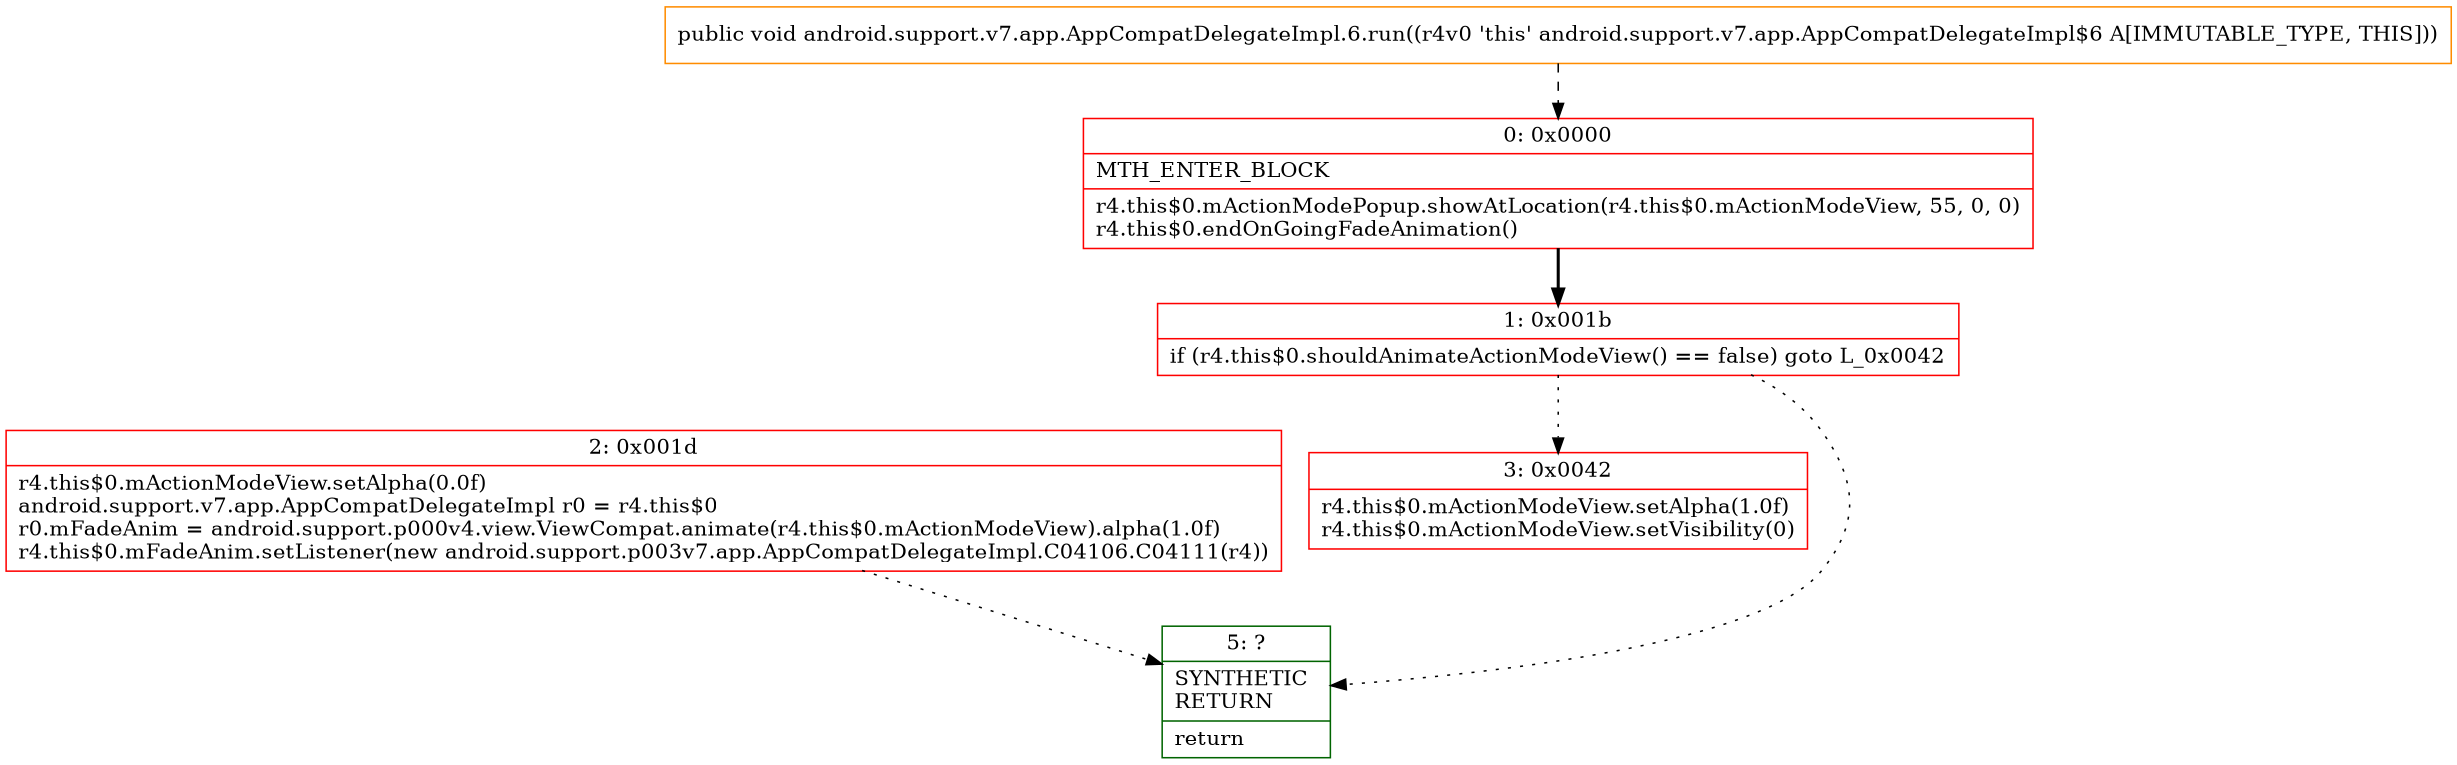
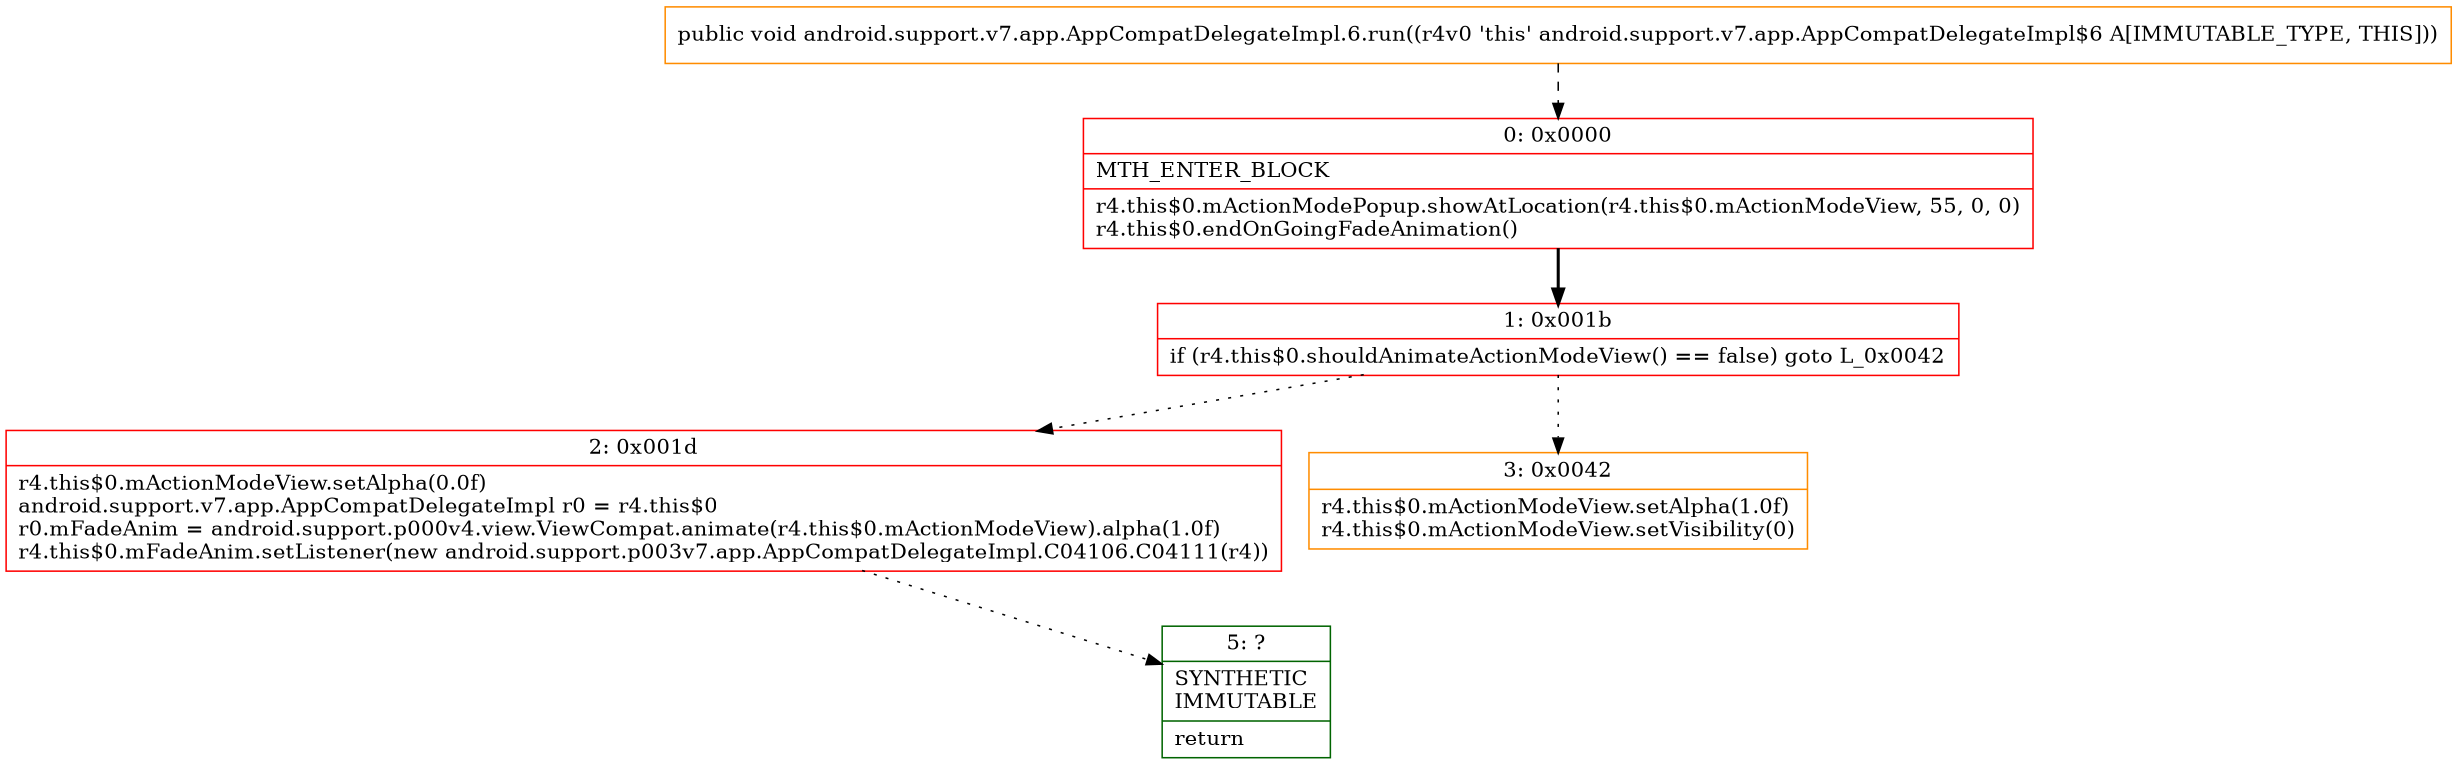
node "3: 0x0042": color red -> darkorange
edge "1: 0x001b" -> "5: ?": now "1: 0x001b" -> "2: 0x001d"
node "5: ?": text "RETURN" -> "IMMUTABLE"
